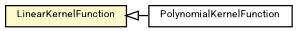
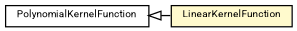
edge "PolynomialKernelFunction" -> "LinearKernelFunction": reversed
